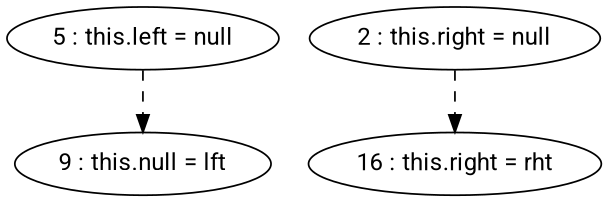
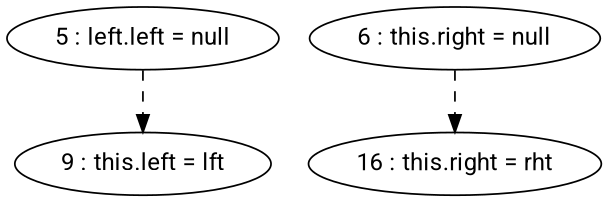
node "5 : this.left = null": label "5 : this.left = null" -> "5 : left.left = null"
node "2 : this.right = null": label "2 : this.right = null" -> "6 : this.right = null"
node "9 : this.null = lft": label "9 : this.null = lft" -> "9 : this.left = lft"
